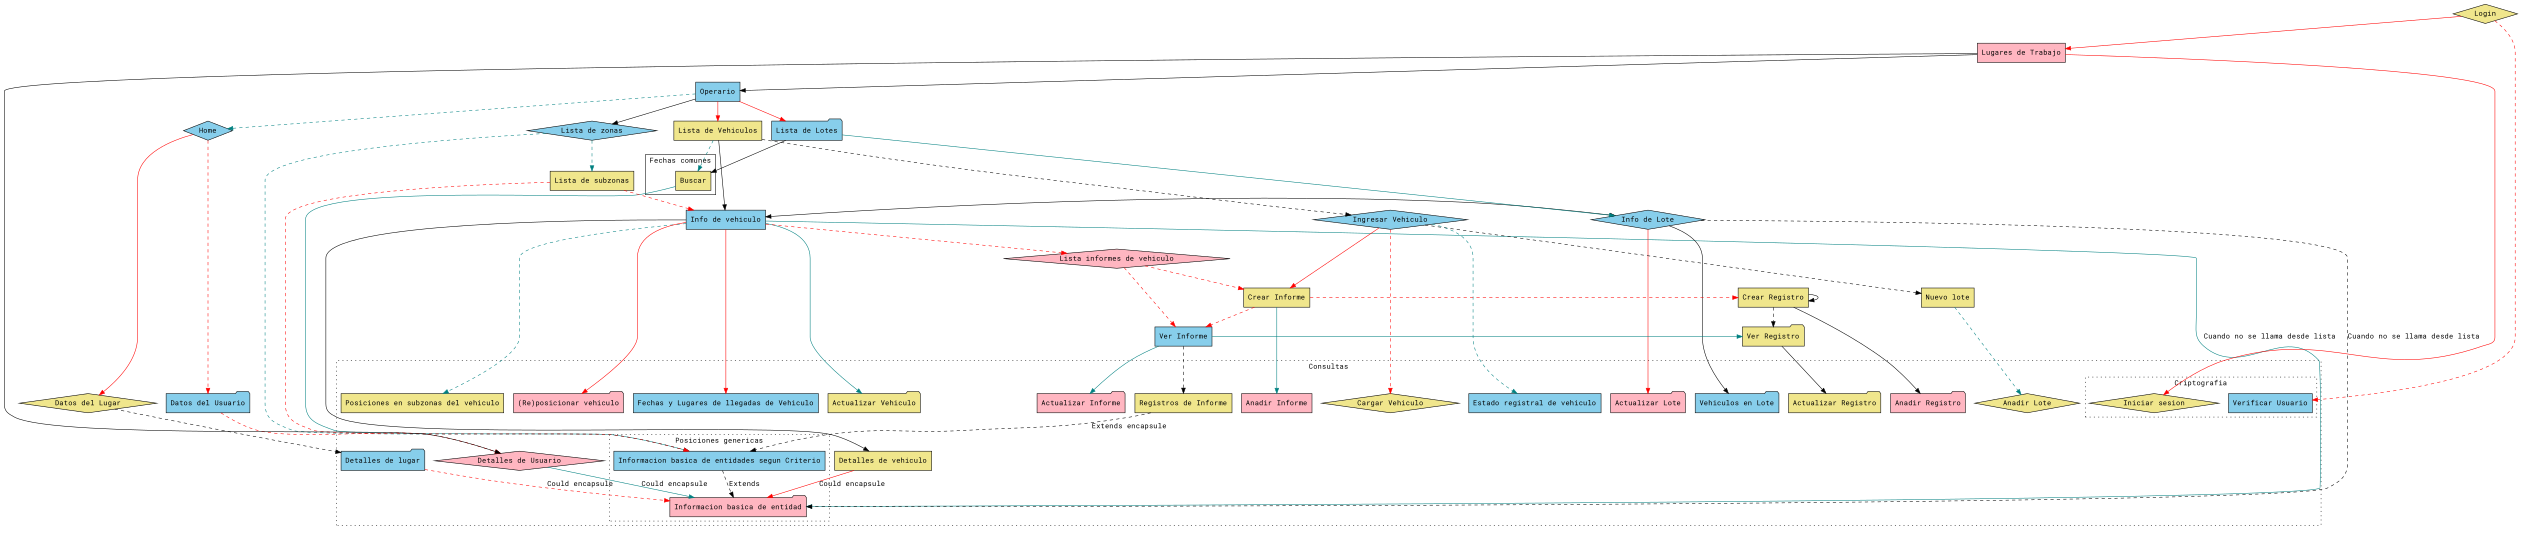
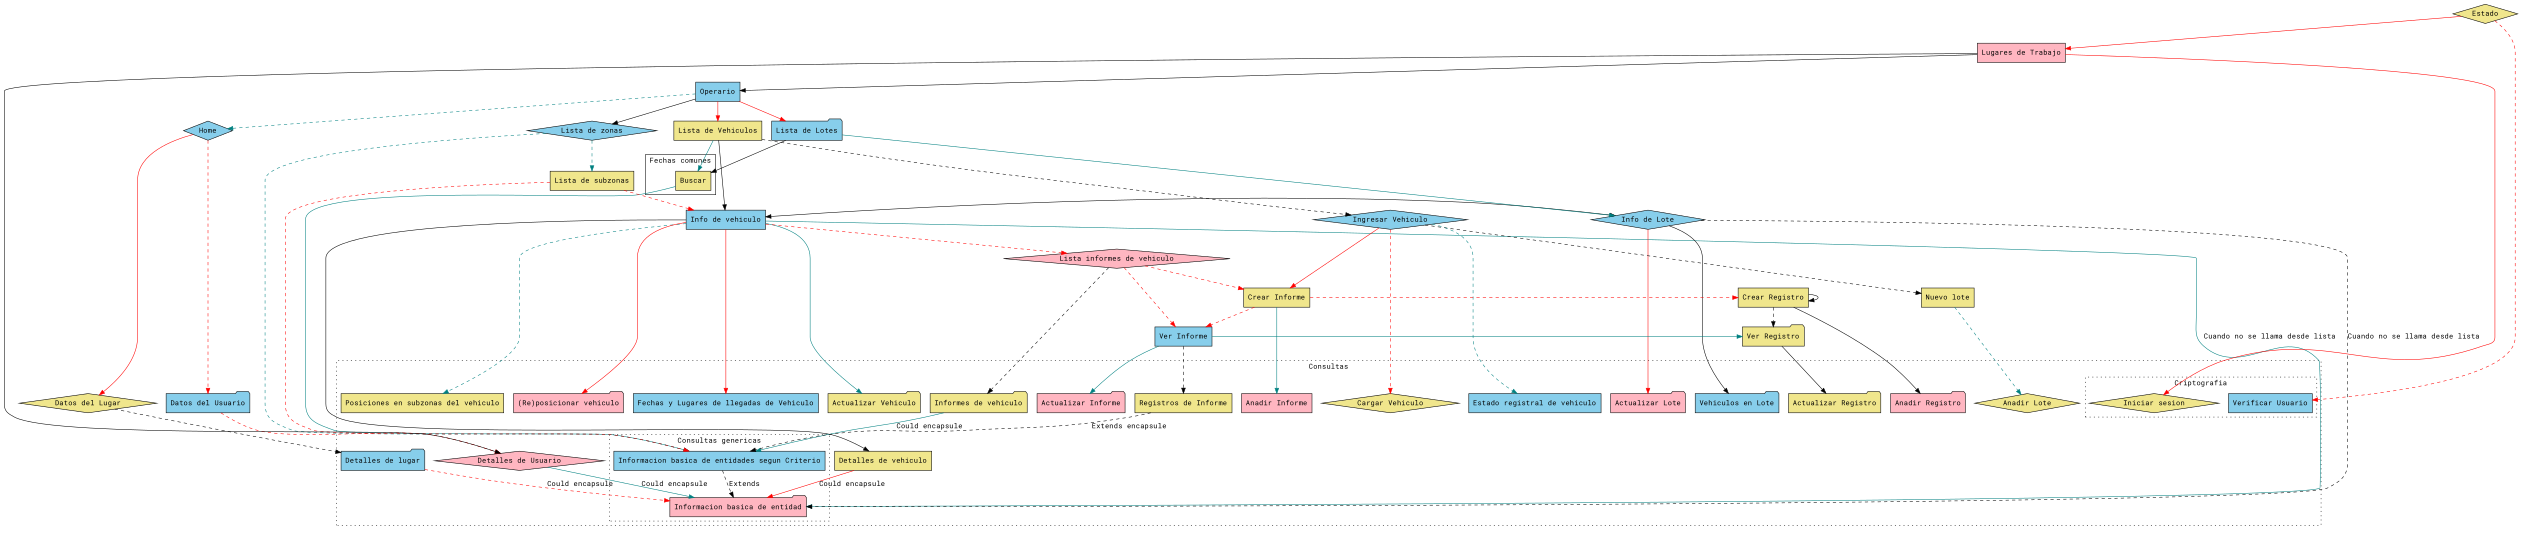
node "Login": label "Login" -> "Estado"
edge "Lista de Vehiculos" -> "Buscar": style dashed -> solid
node "Informes de vehiculo": added
cluster "Posiciones genericas": label "Posiciones genericas" -> "Consultas genericas"
